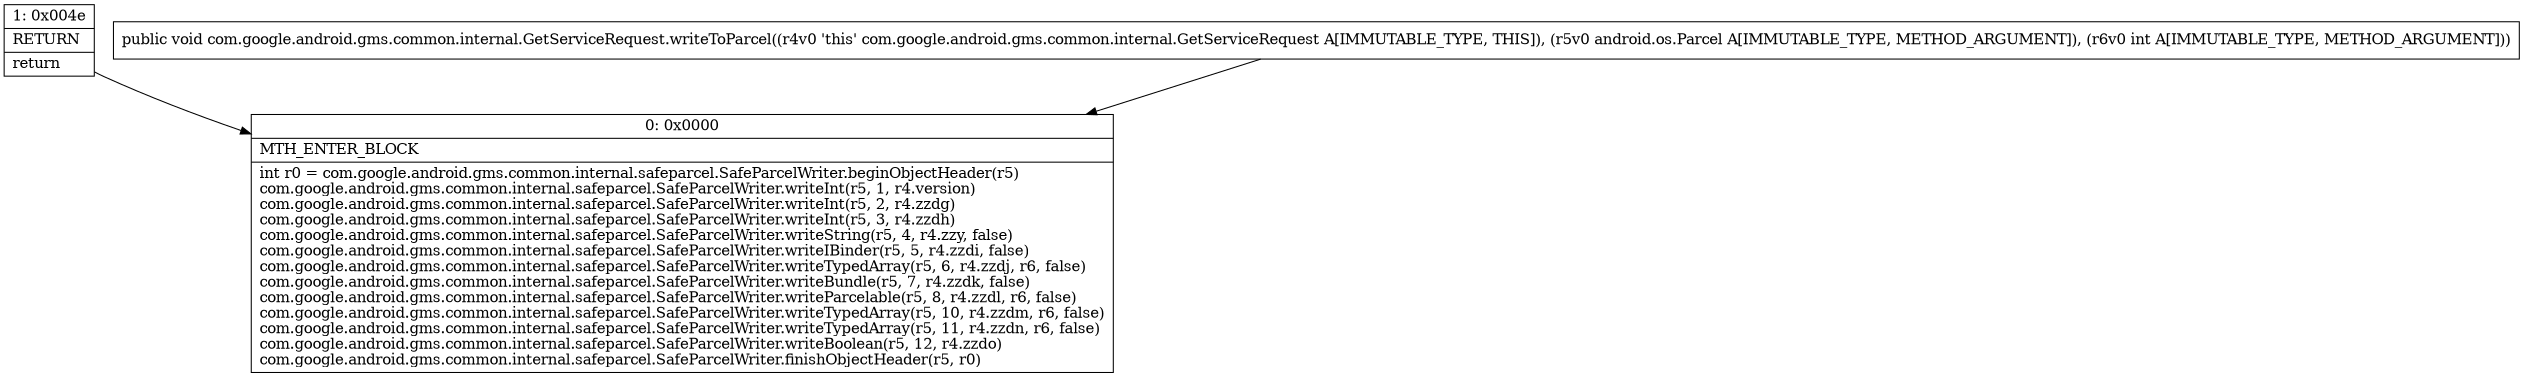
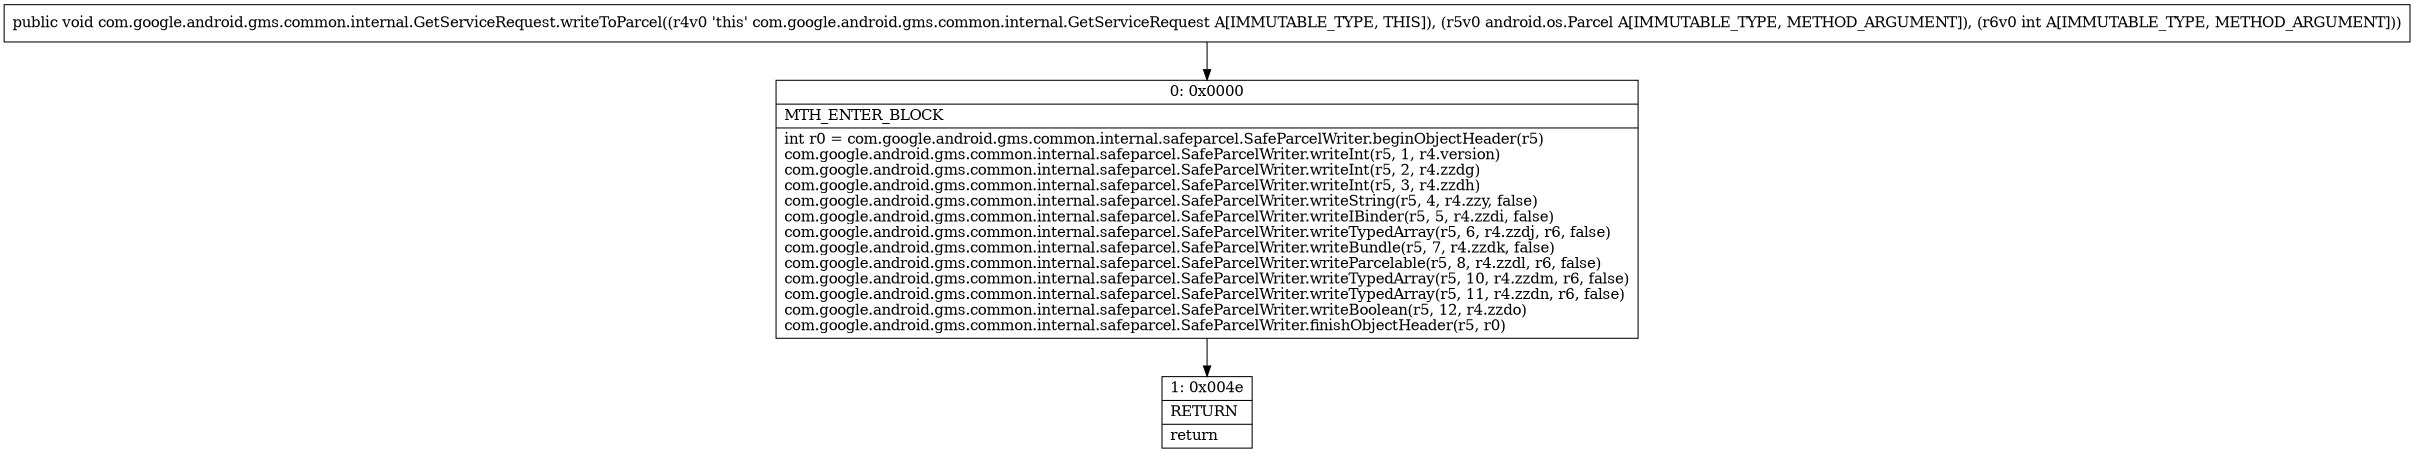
edge "1: 0x004e" -> "0: 0x0000": reversed
